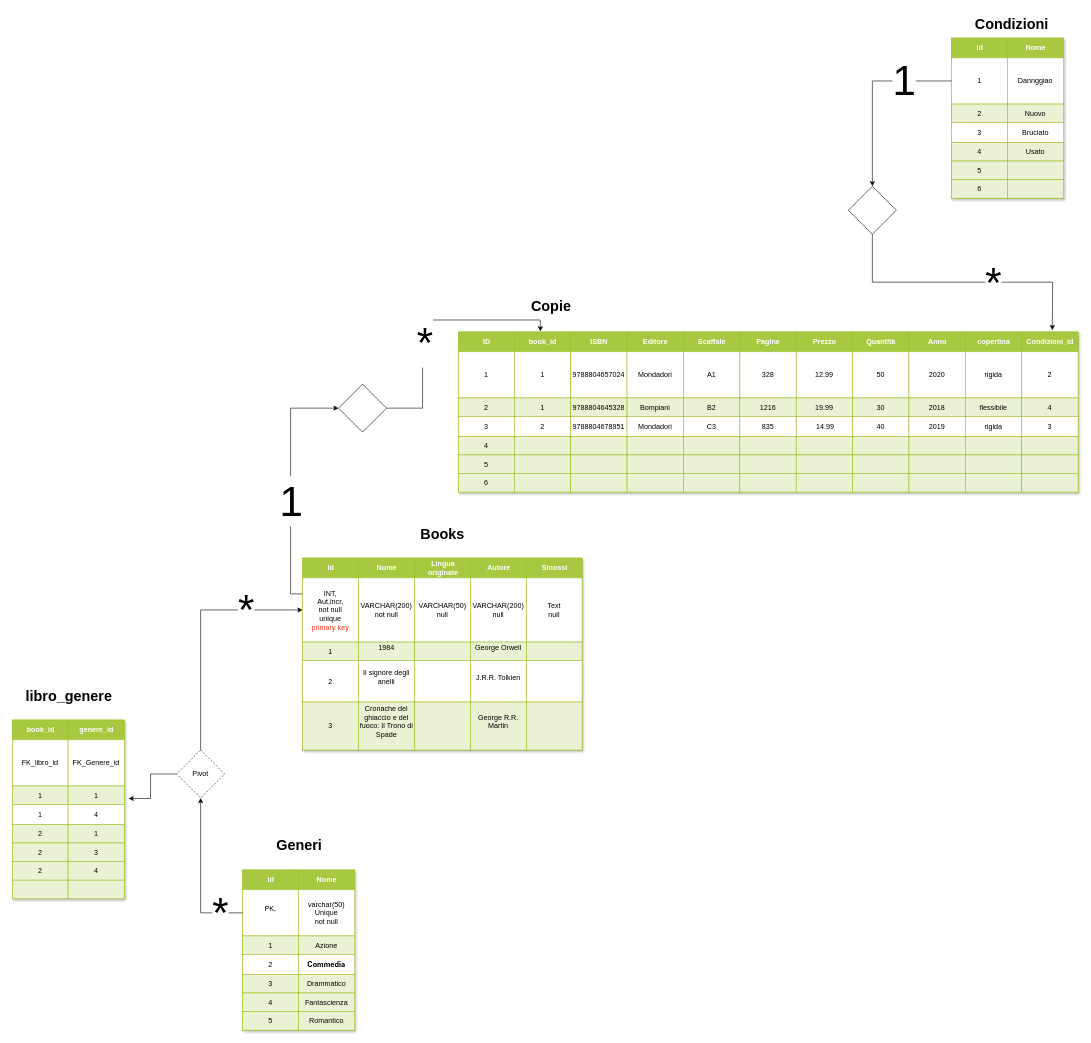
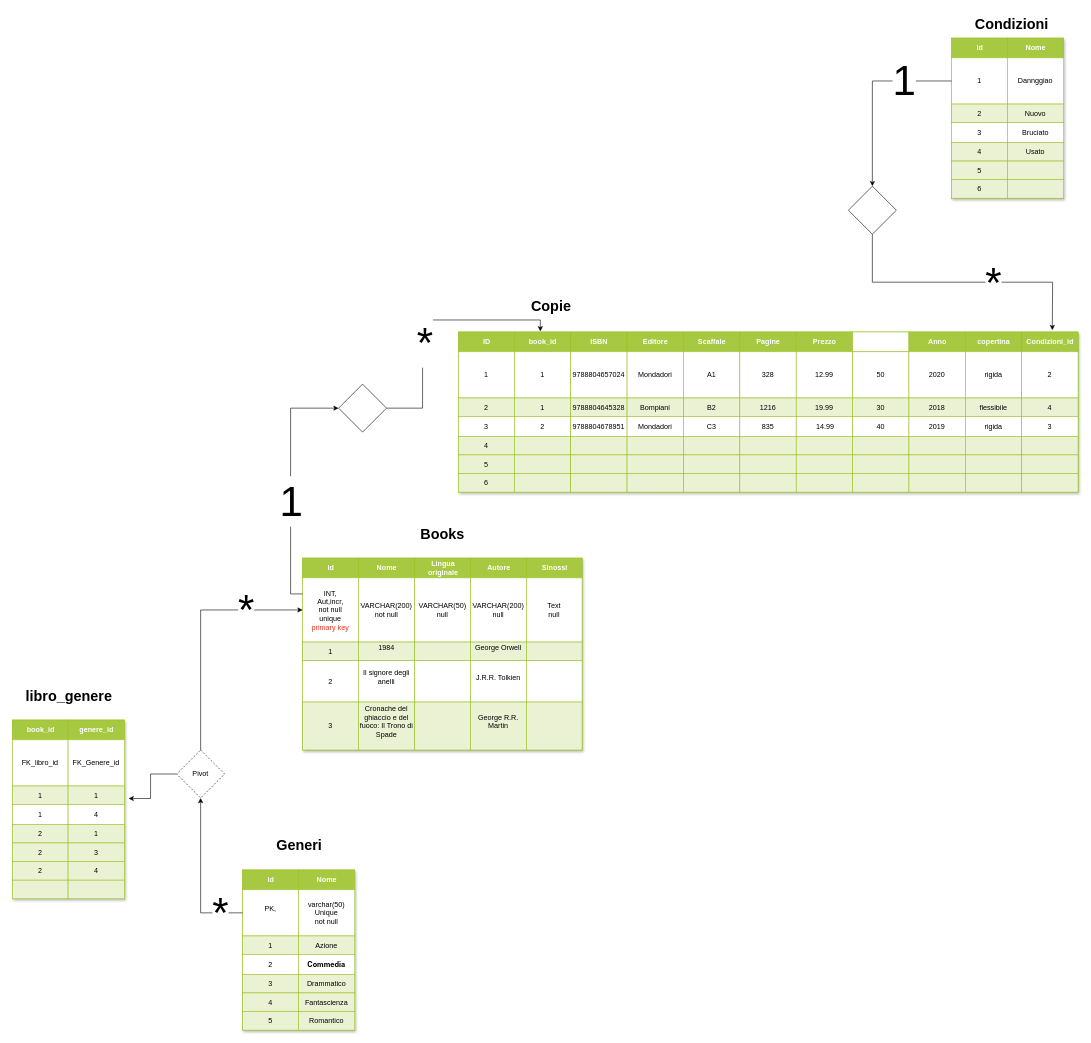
node "Quantità": fillcolor #a7c942 -> #ffffff
